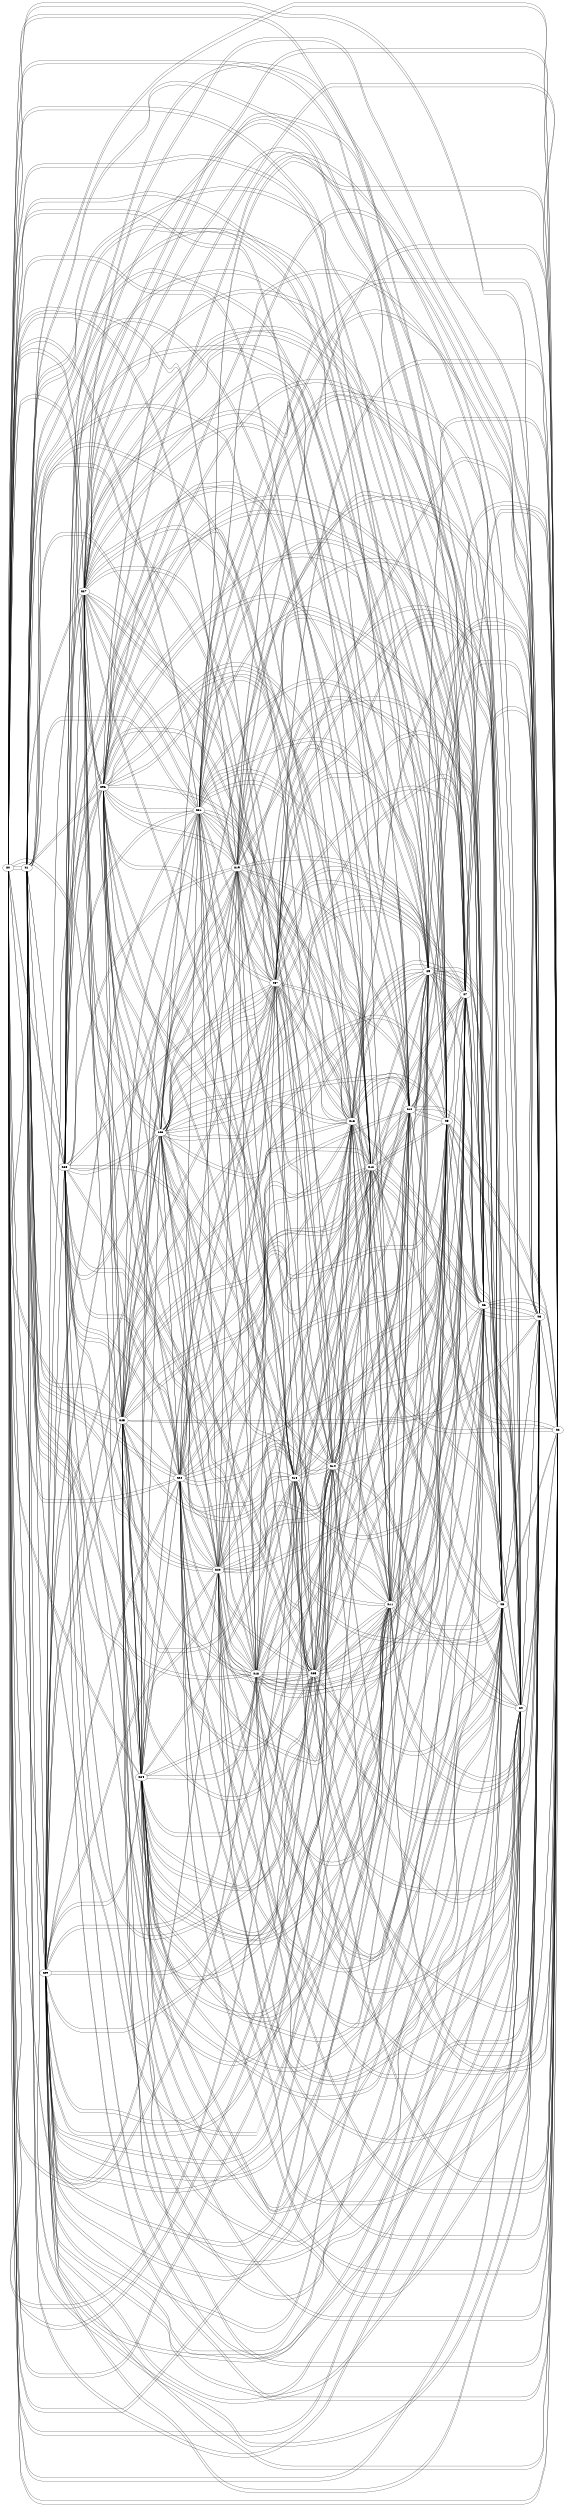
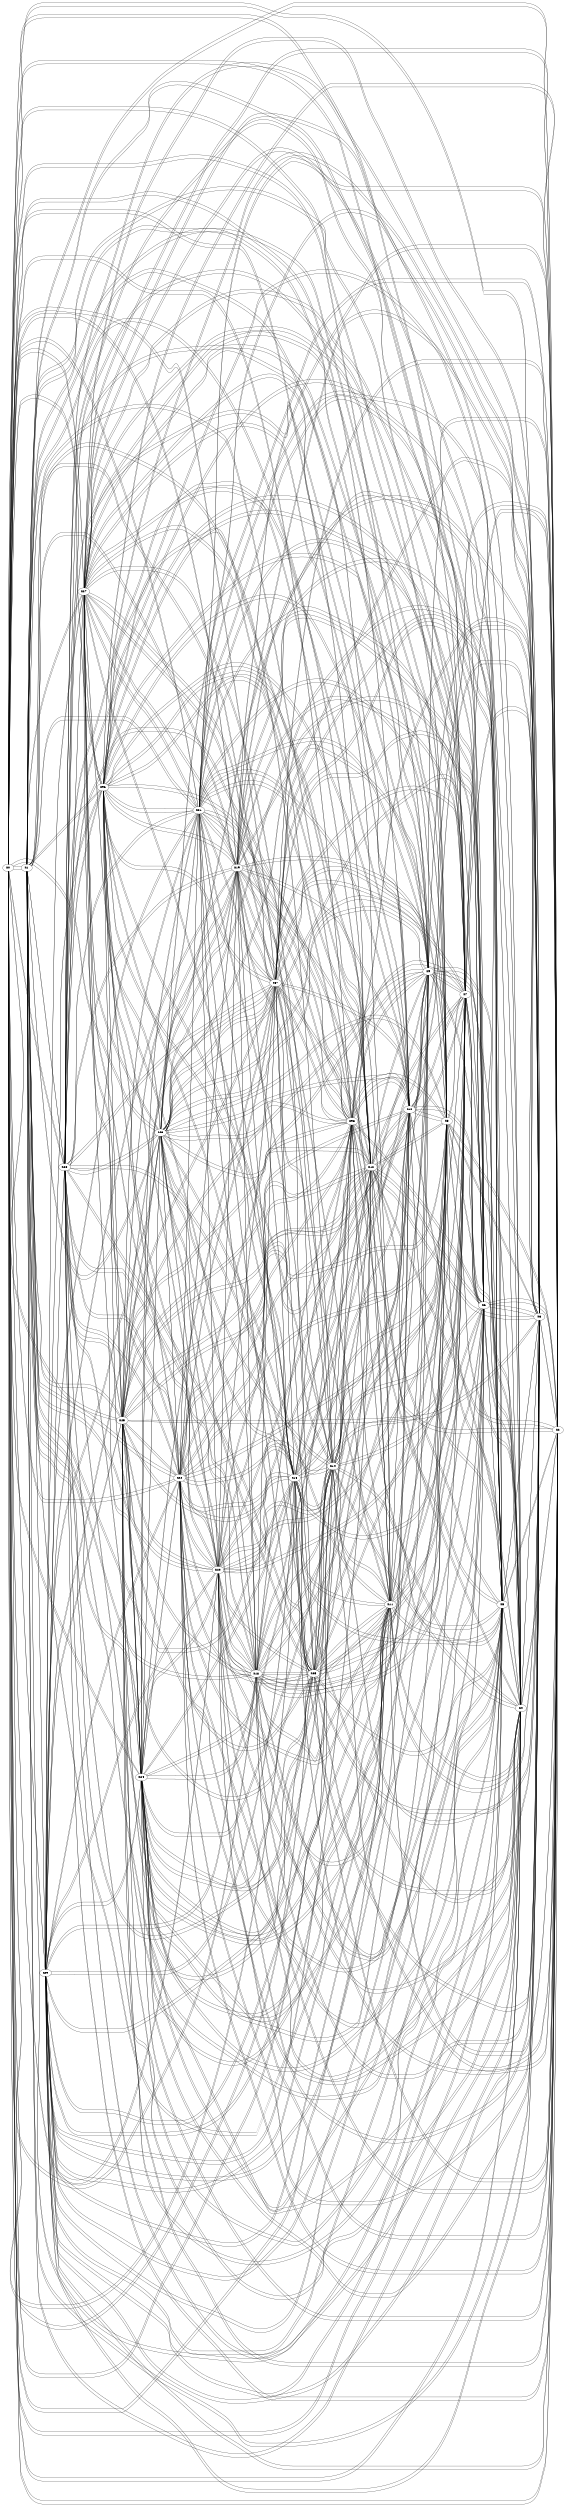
node "n13": label "n13" -> "n93"
